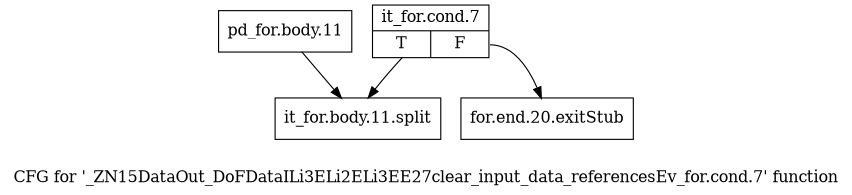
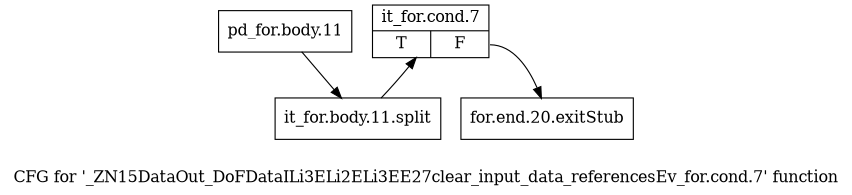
edge "it_for.cond.7" -> "it_for.body.11.split": reversed
